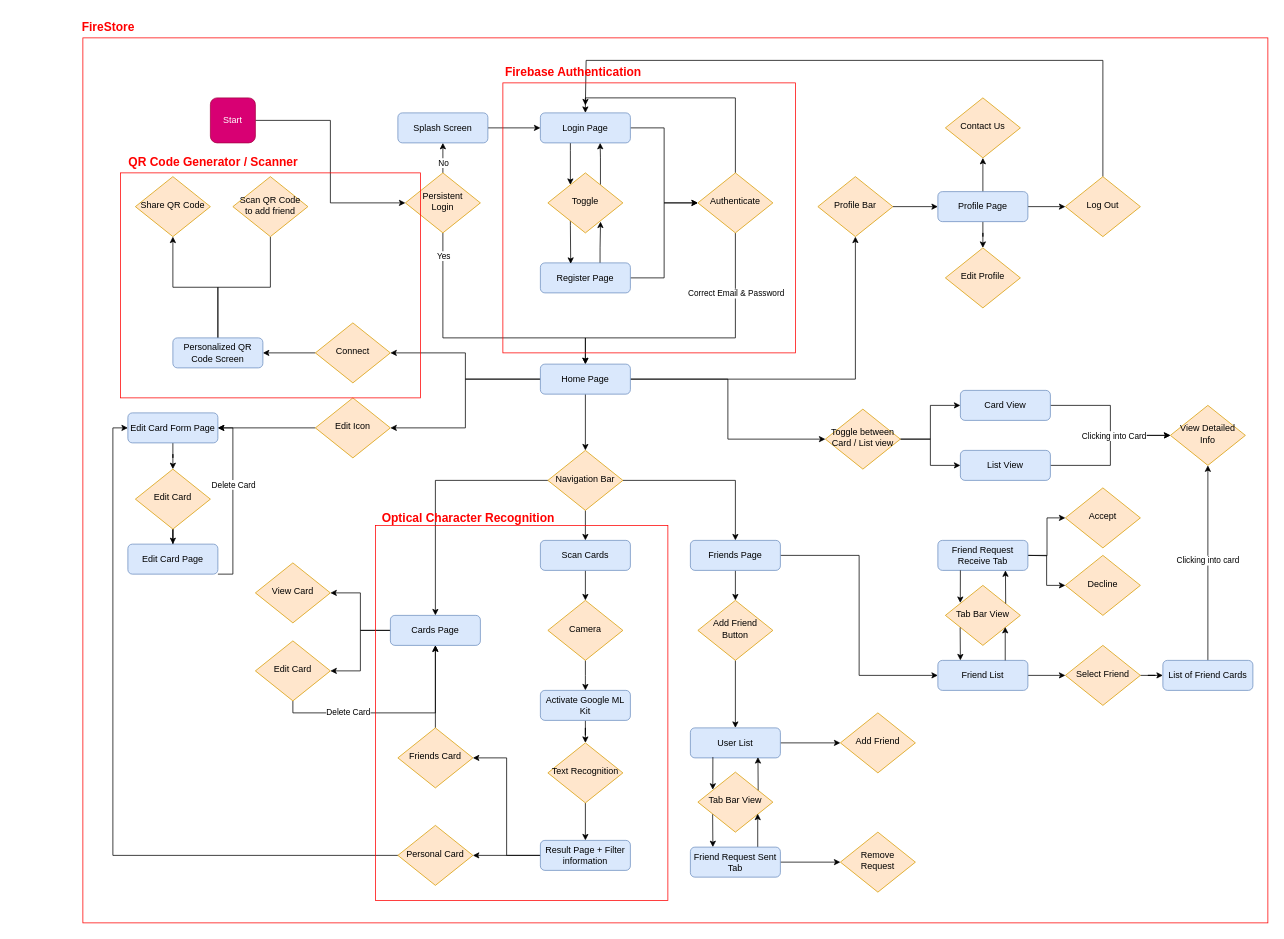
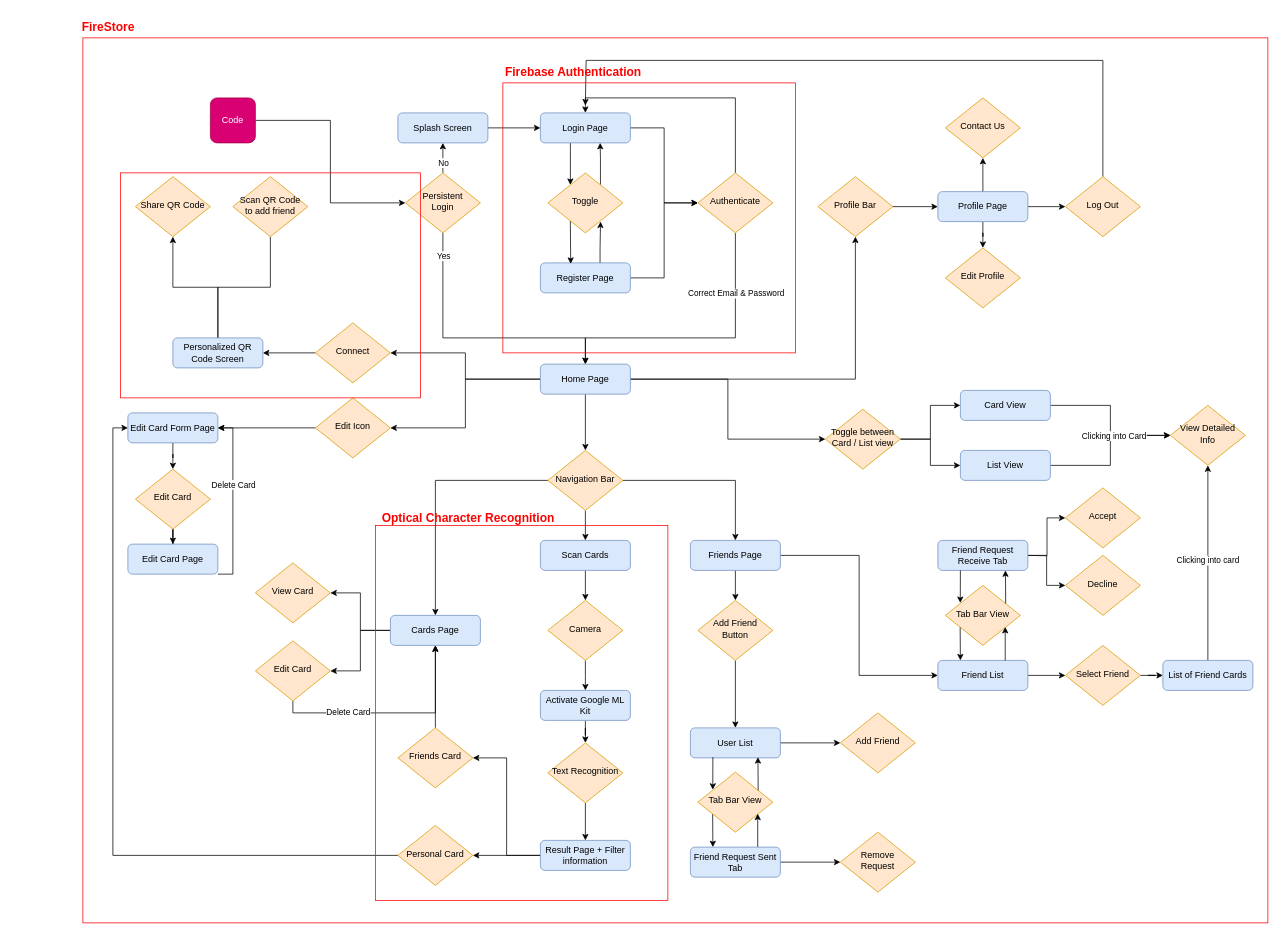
node "Start": label "Start" -> "Code"
node "QR Code Generator / Scanner": removed
